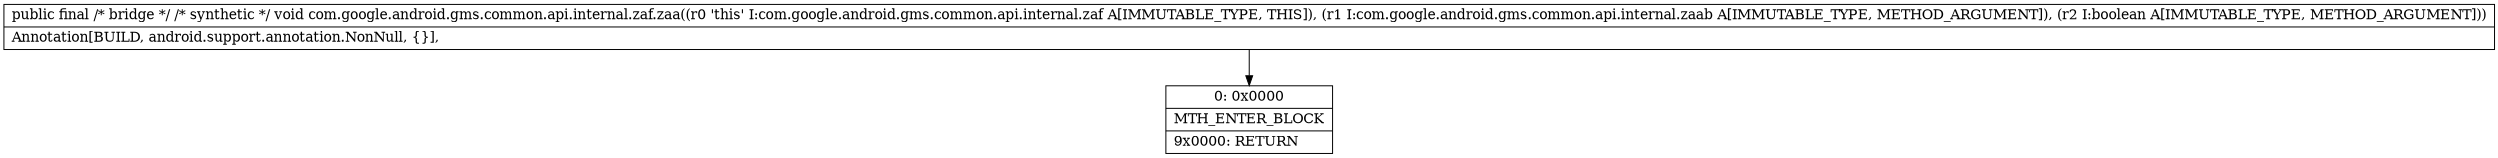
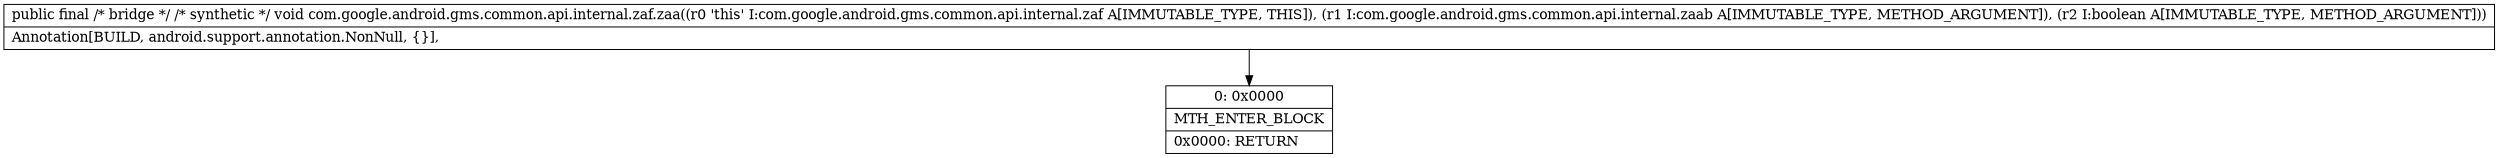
node "0: 0x0000": text "9x0000: RETURN" -> "0x0000: RETURN"
